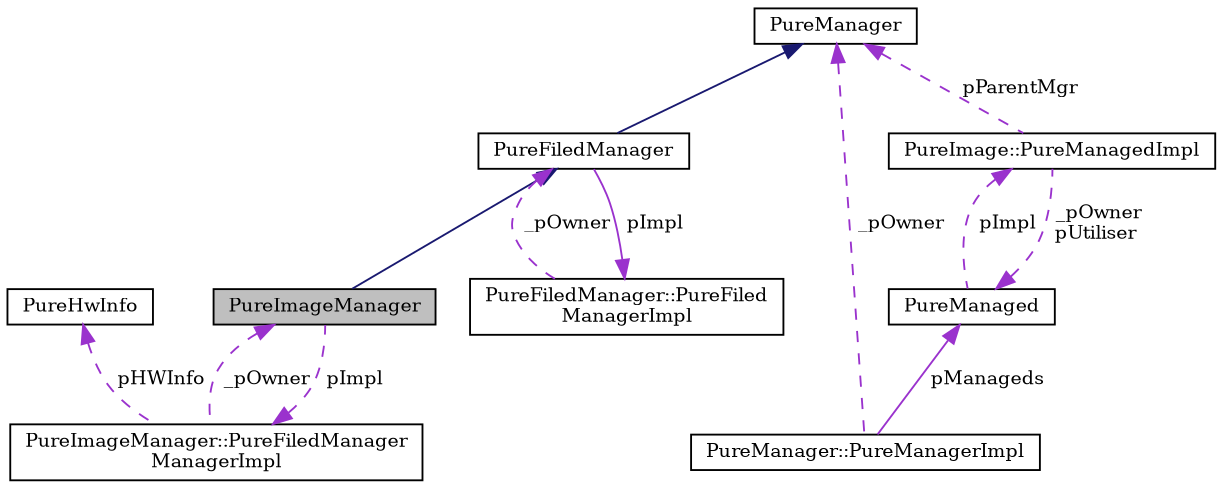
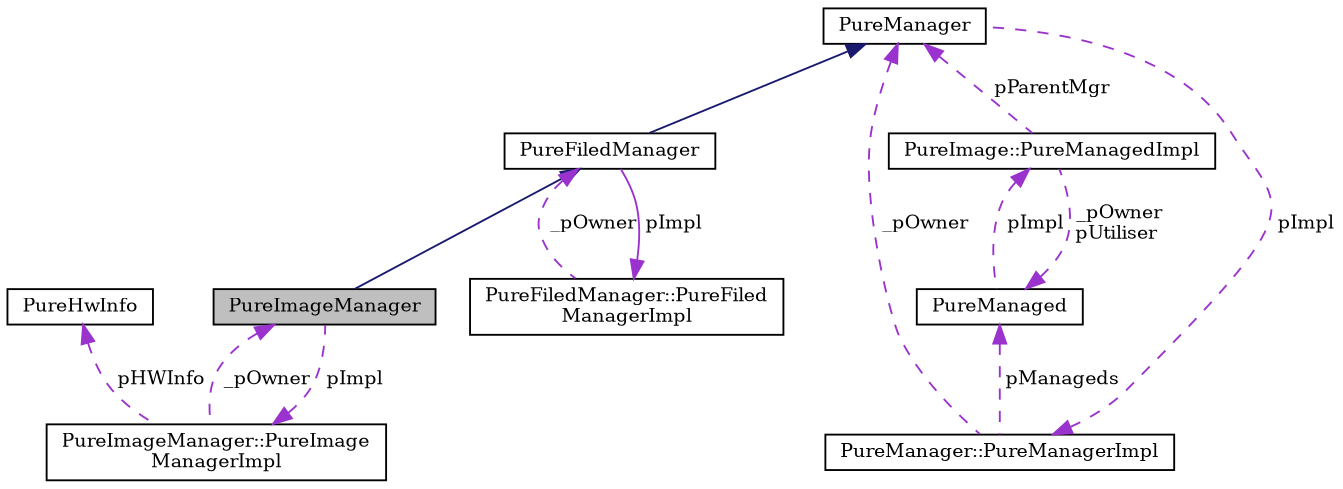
edge "PureManager" -> "PureManager::PureManagerImpl": added, label "pImpl"
edge "PureManager::PureManagerImpl" -> "PureManaged": style solid -> dashed
node "PureImageManager::PureFiledManager ManagerImpl": label "PureImageManager::PureFiledManager ManagerImpl" -> "PureImageManager::PureImage ManagerImpl"
